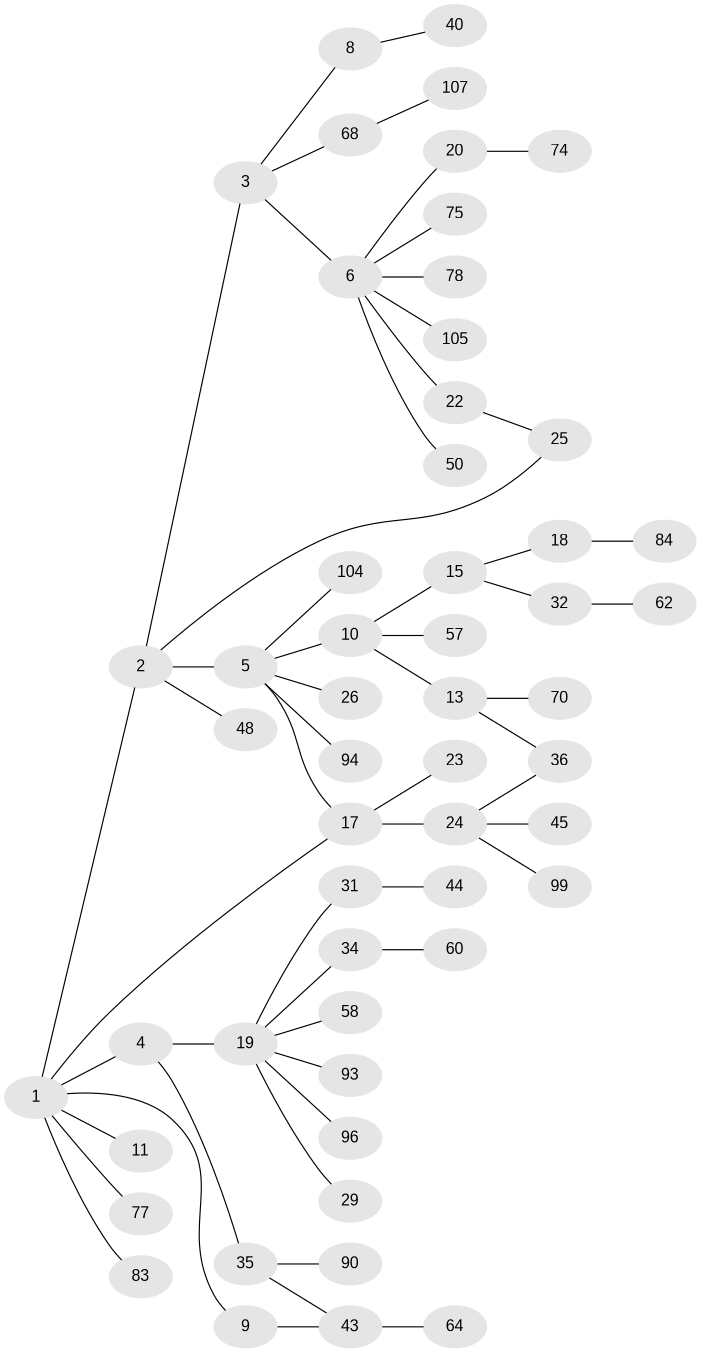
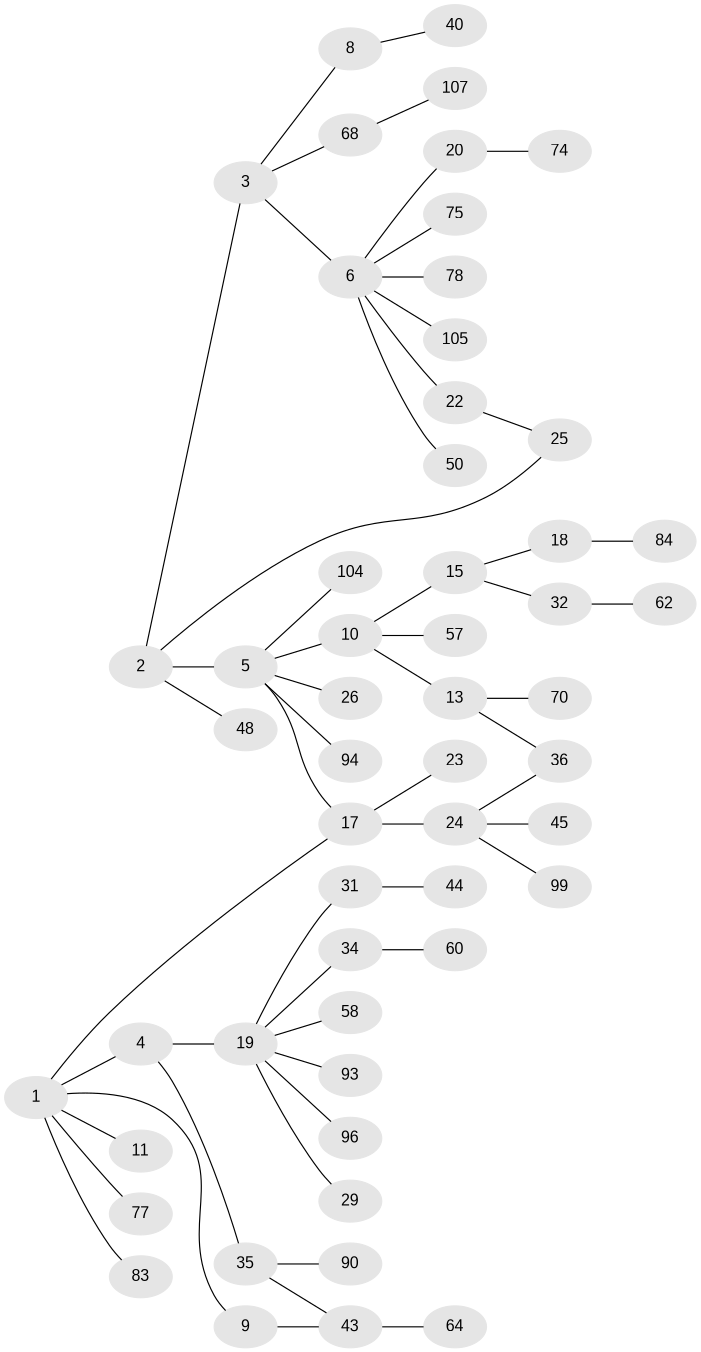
edge "2" -- "1": removed
